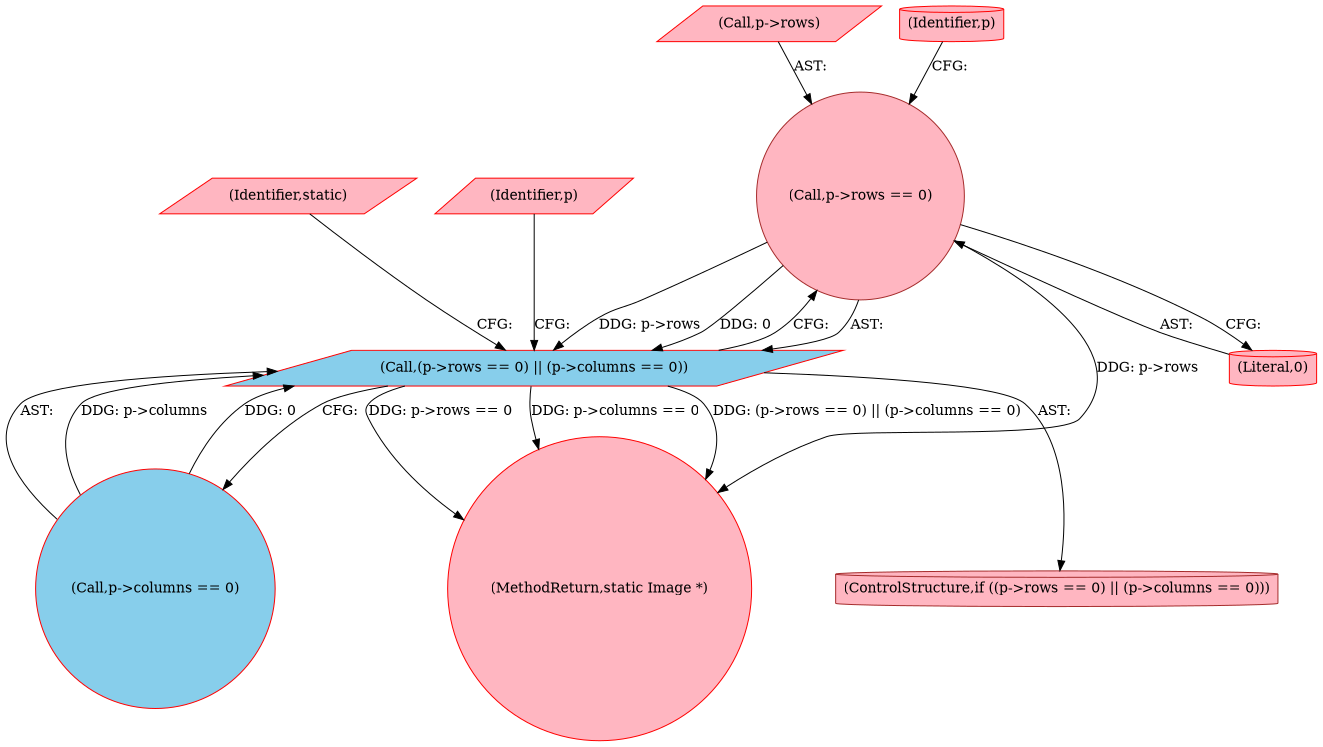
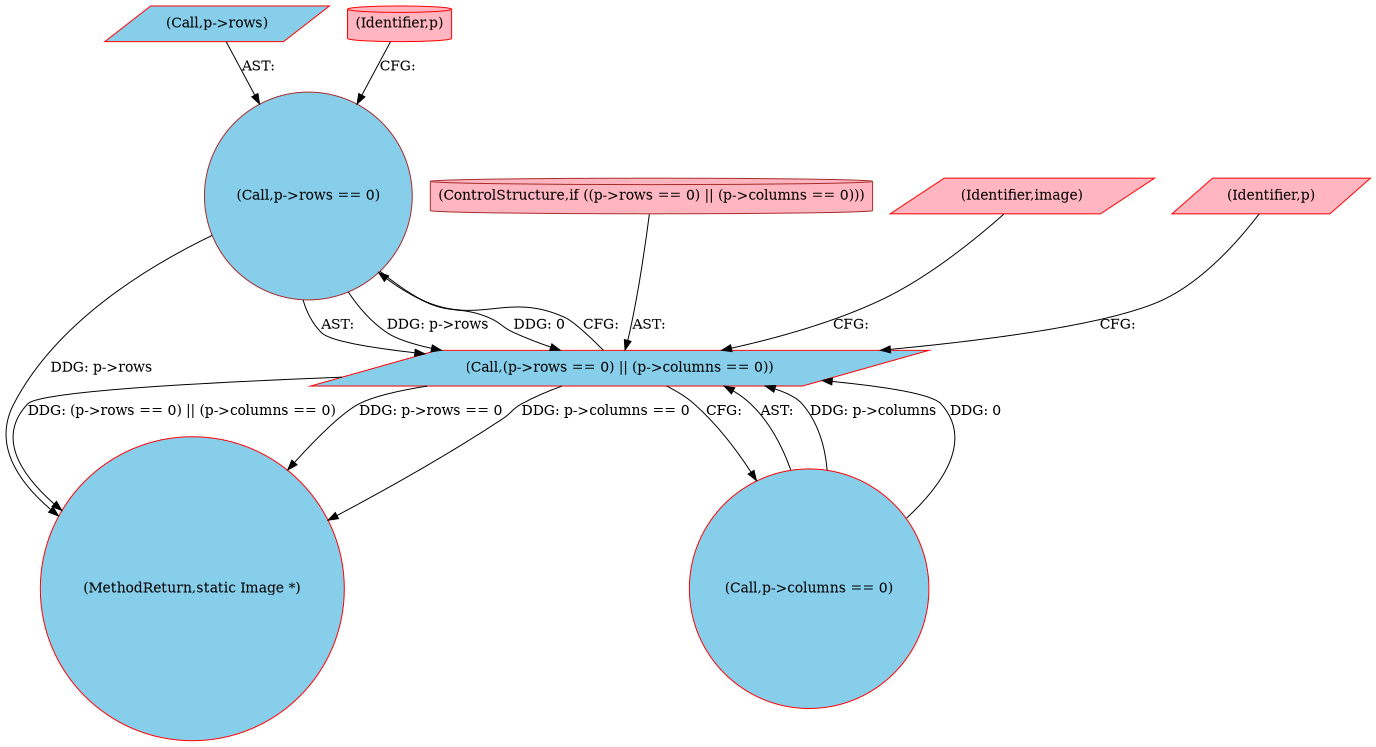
node "(Call,p->rows)": fillcolor lightpink -> skyblue
node "(Identifier,static)": label "(Identifier,static)" -> "(Identifier,image)"
node "(Call,p->rows == 0)": fillcolor lightpink -> skyblue
node "(Literal,0)": removed
edge "(Call,(p->rows == 0) || (p->columns == 0))" -> "(ControlStructure,if ((p->rows == 0) || (p->columns == 0)))": reversed
node "(MethodReturn,static Image *)": fillcolor lightpink -> skyblue
